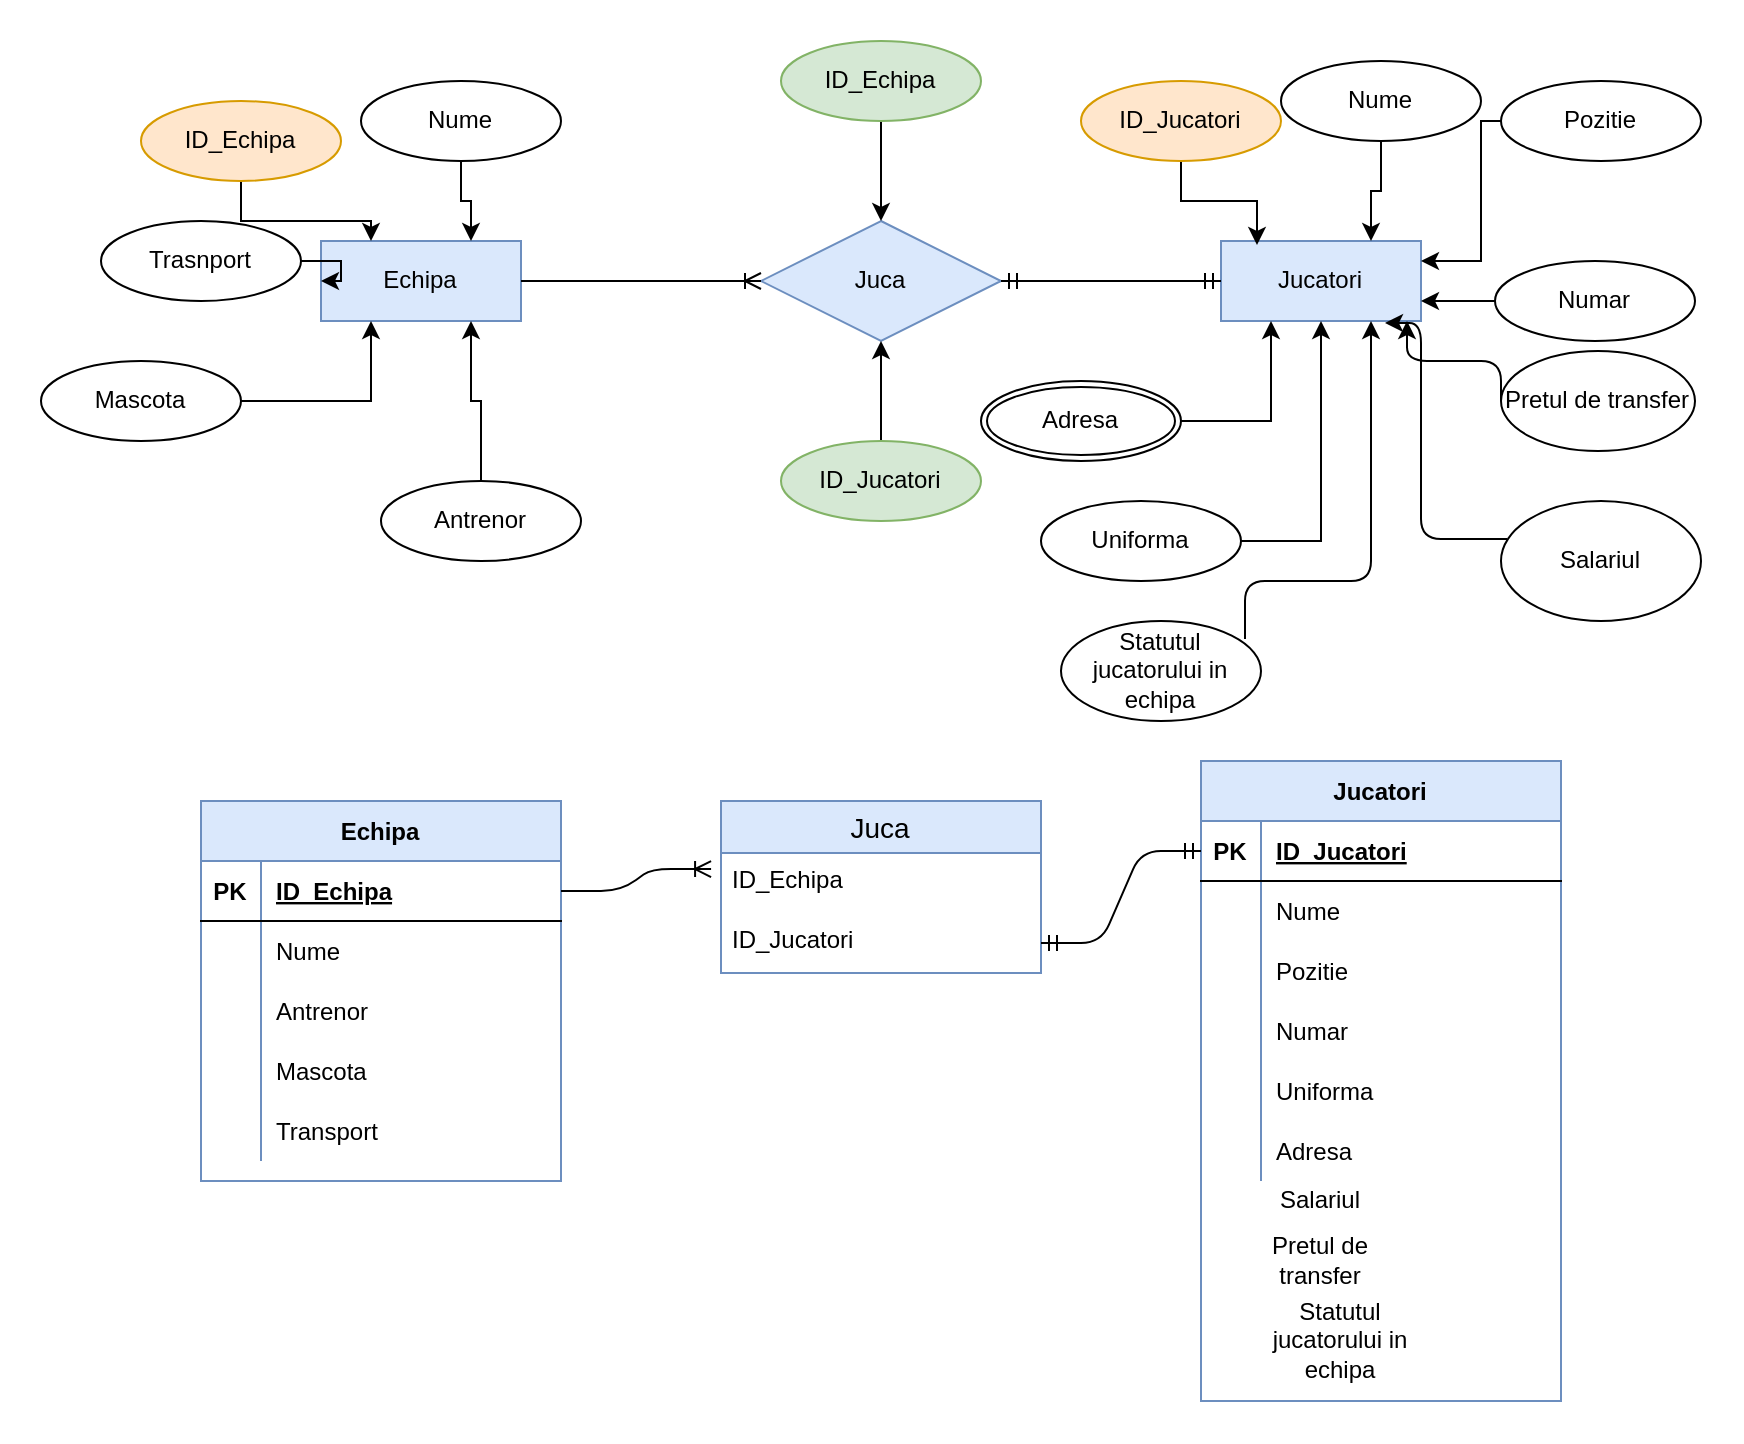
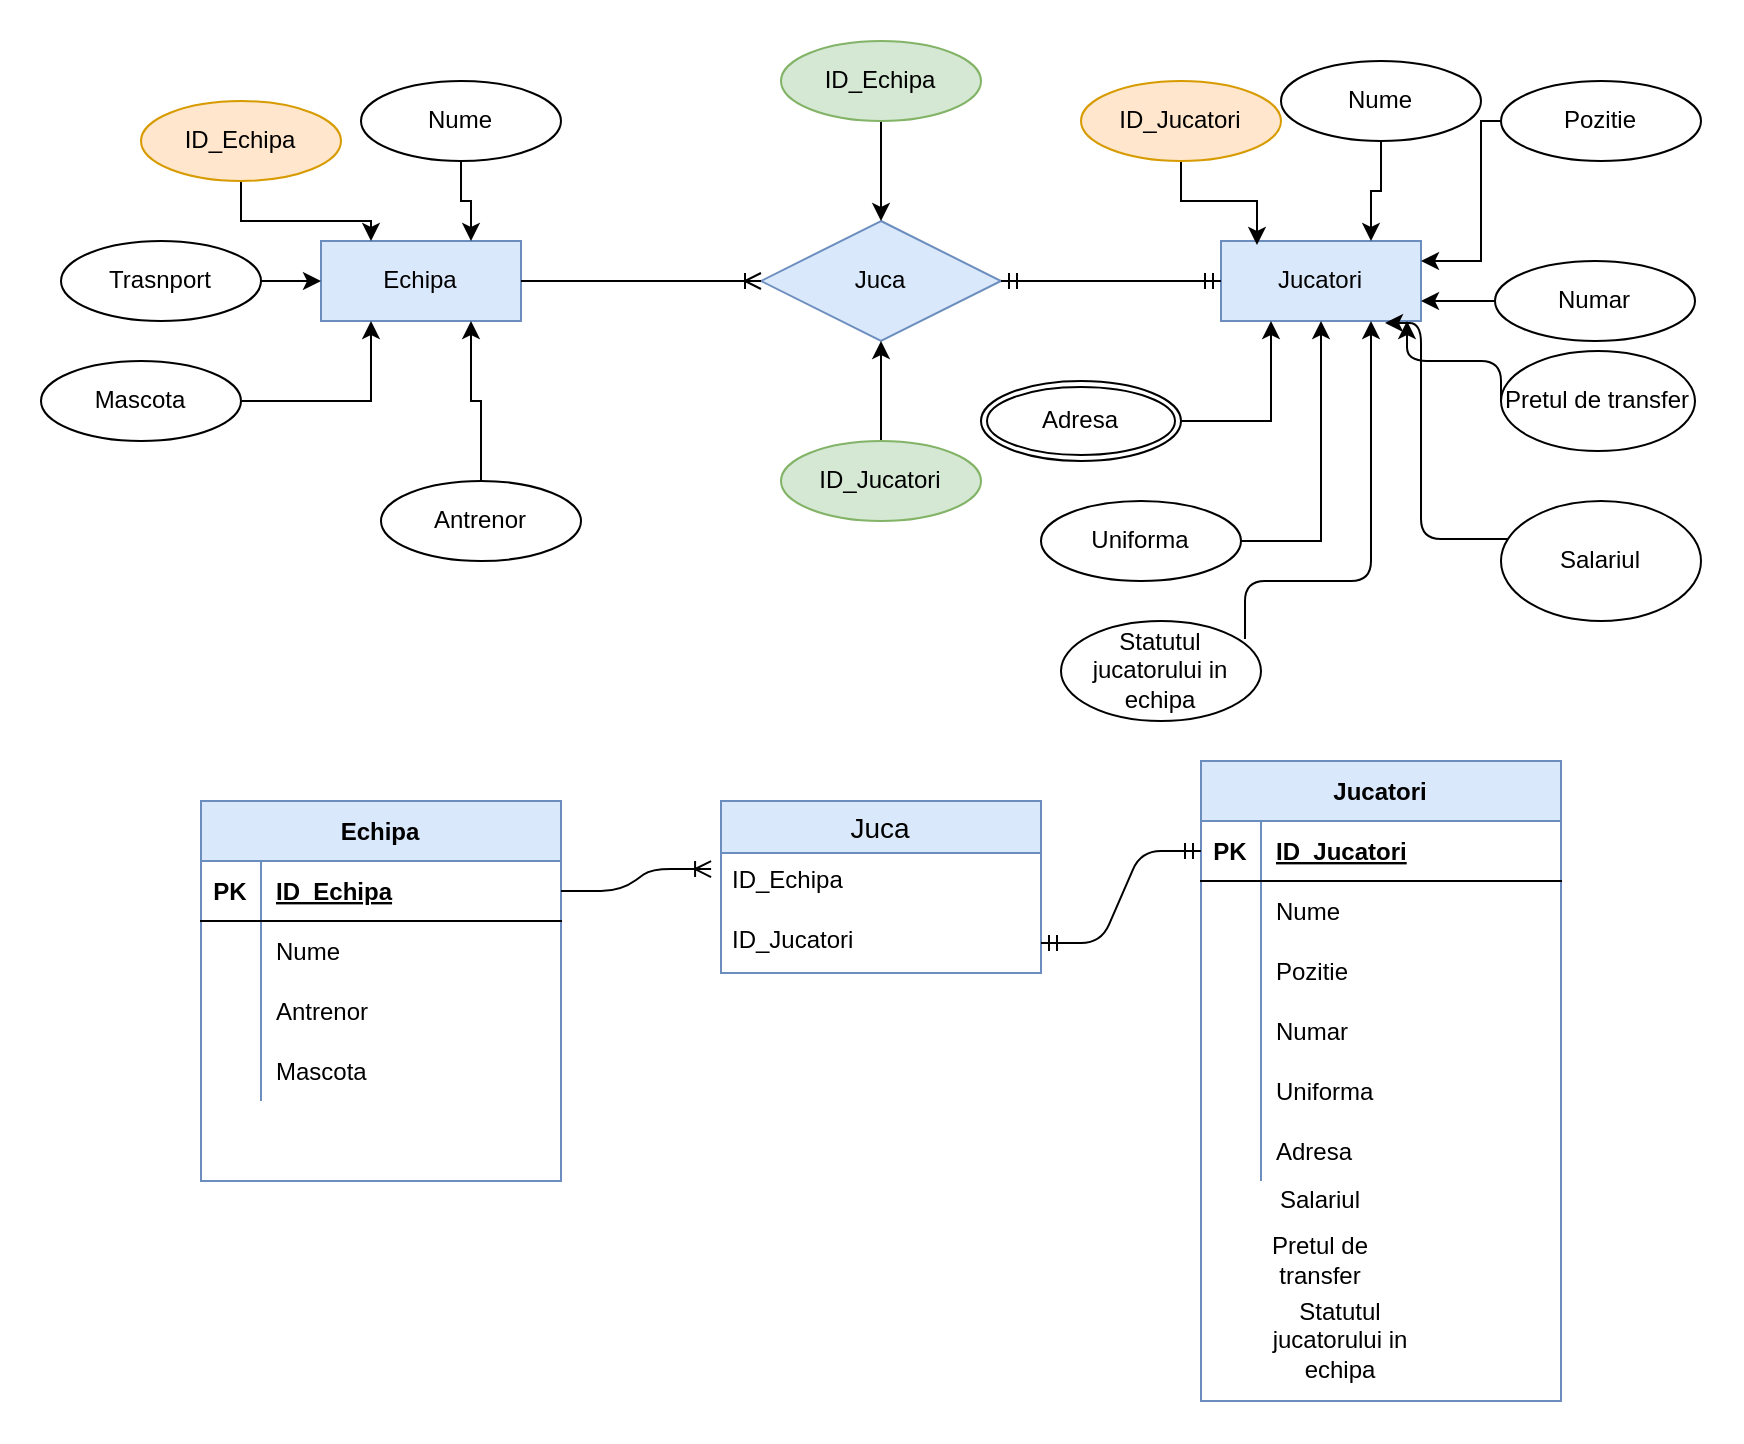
node "Trasnport": moved (201, 261) -> (161, 281)
node "Transport": removed
